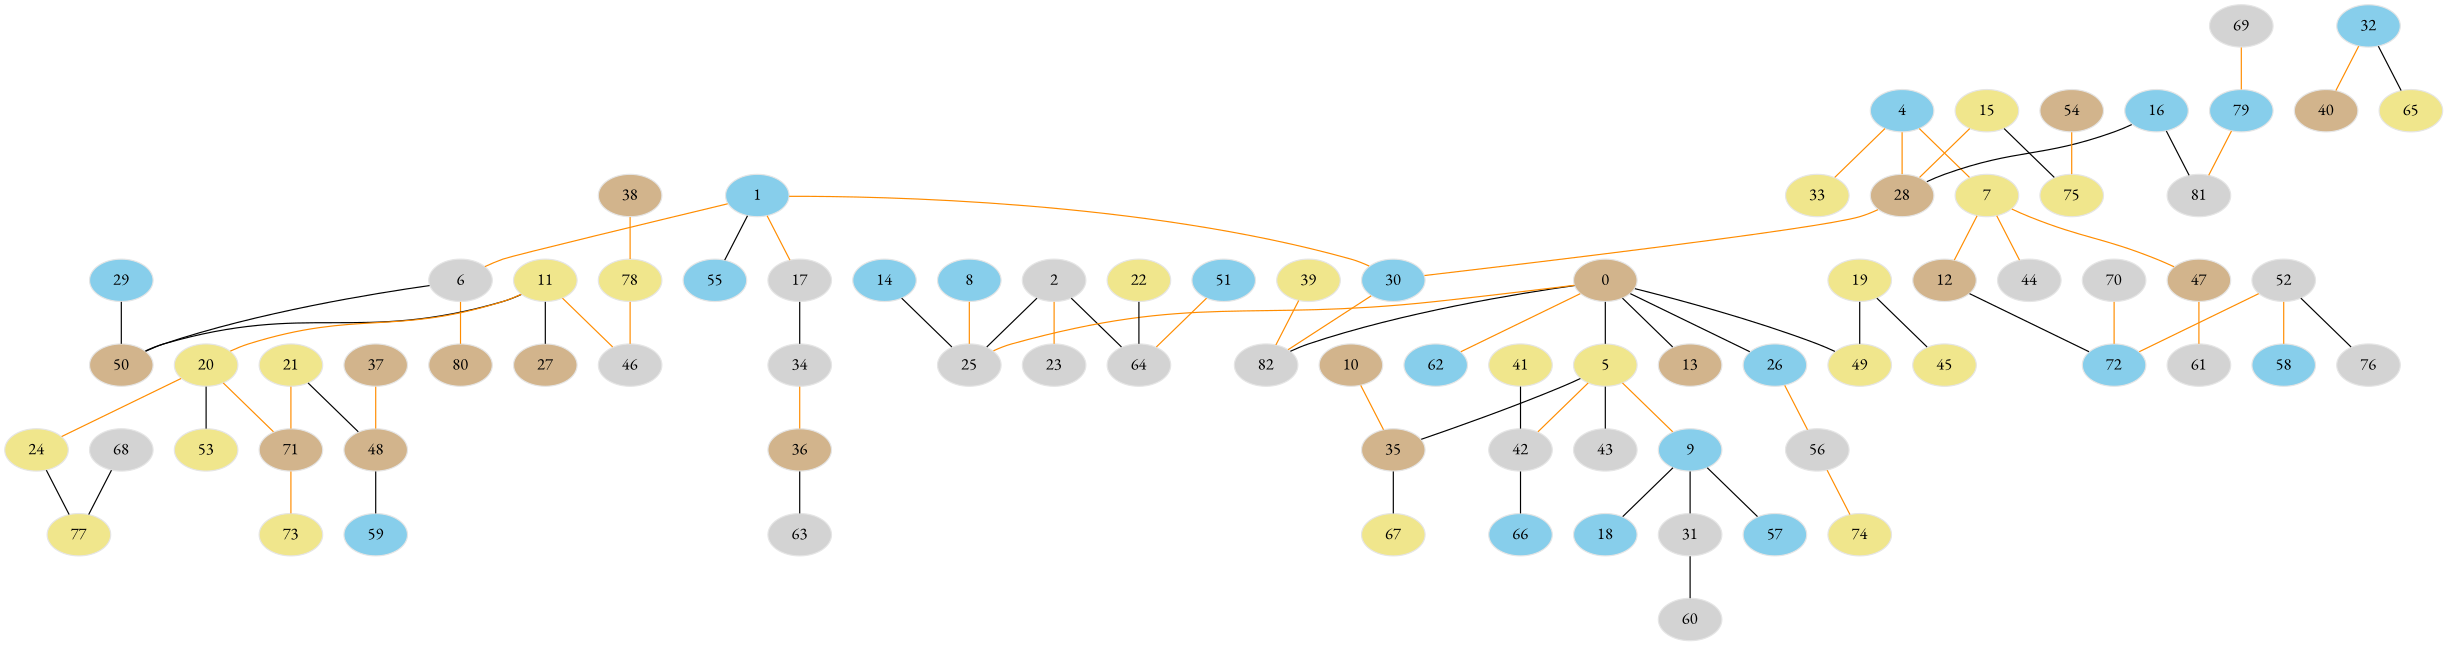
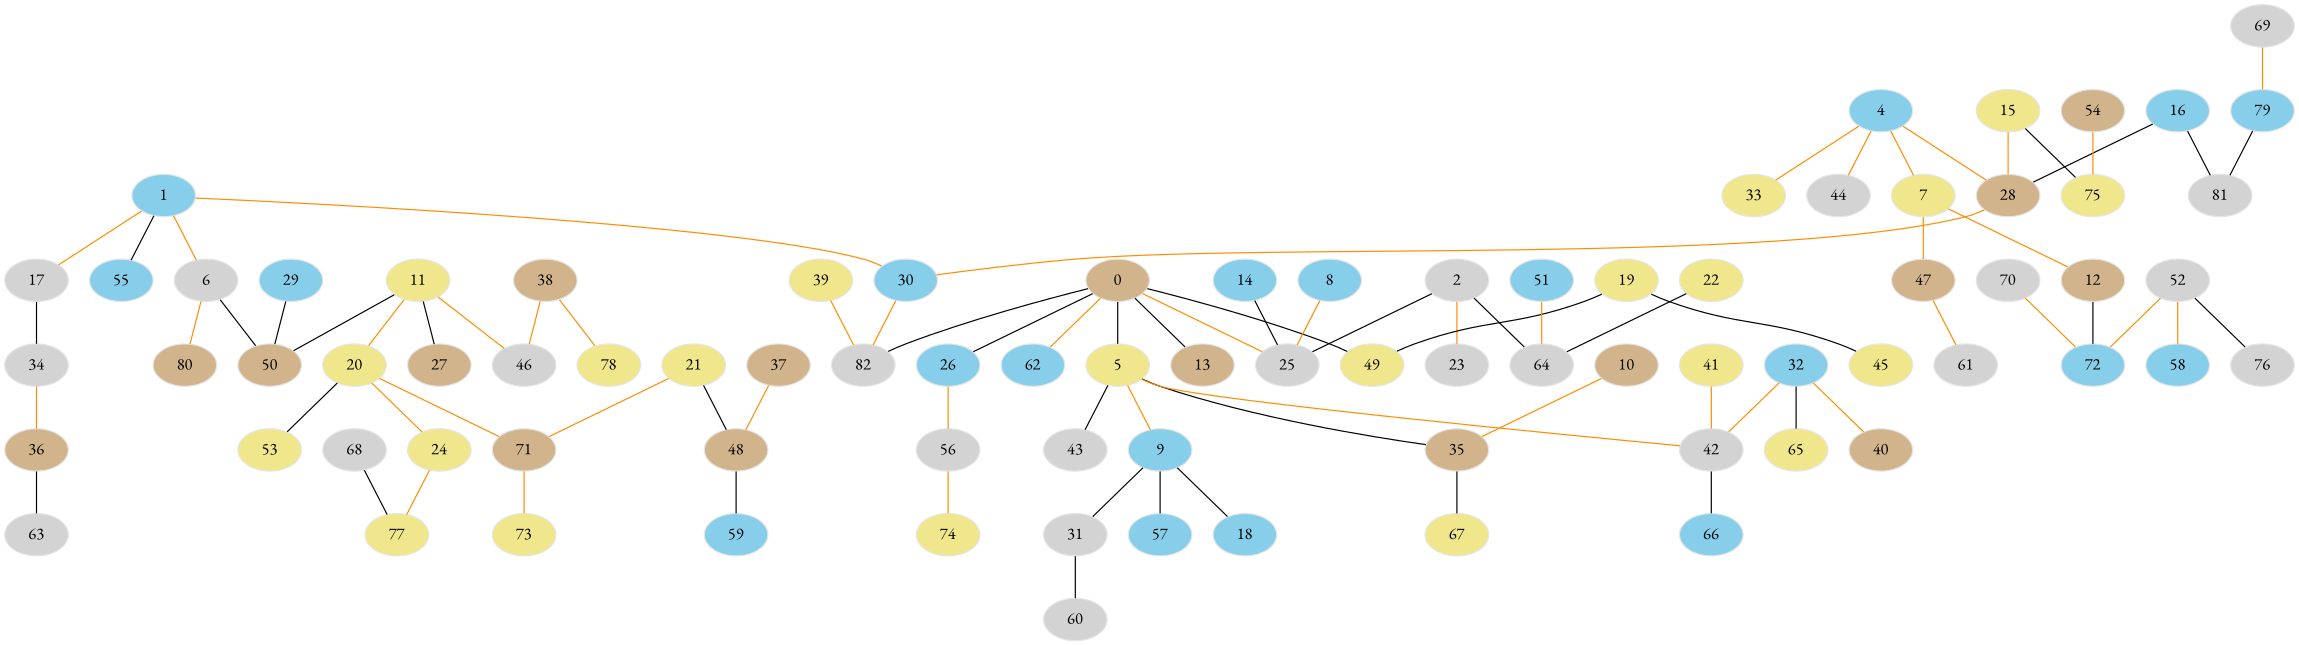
edge "79" -- "81": color darkorange -> black
edge "7" -- "44": now "4" -- "44"
edge "78" -- "46": now "38" -- "46"
edge "32" -- "42": added
edge "41" -- "42": color black -> darkorange
edge "24" -- "77": color black -> darkorange
